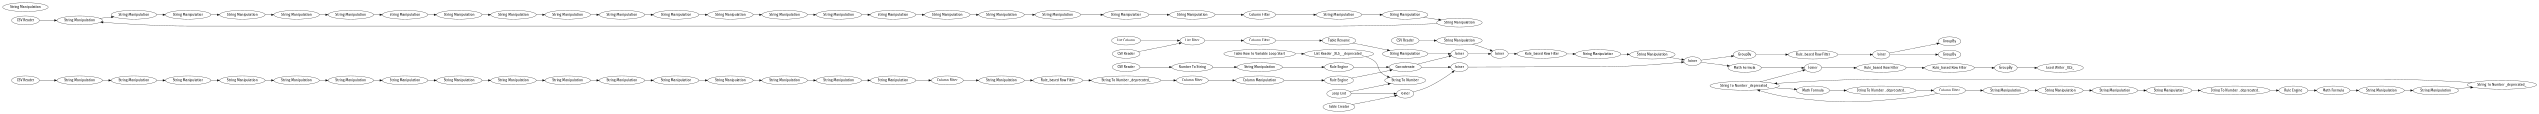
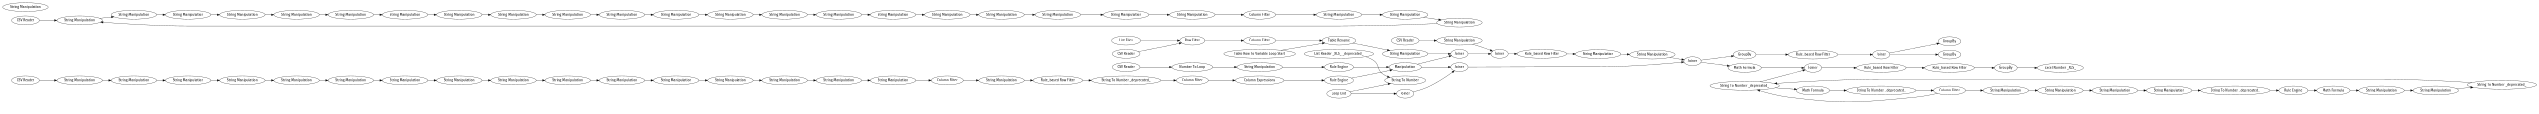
node "List Column": label "List Column" -> "List Files"
node "List Filter": label "List Filter" -> "Row Filter"
edge "Table Row To Variable Loop Start" -> "List Reader _XLS_ _deprecated_": now "Table Row To Variable Loop Start" -> "Table Rename"
node "Number To String": label "Number To String" -> "Number To Loop"
node "Concatenate": label "Concatenate" -> "Manipulation"
node "Excel Writer _XLS_": label "Excel Writer _XLS_" -> "Excel Number _XLS_"
node "Column Manipulation": label "Column Manipulation" -> "Column Expressions"
node "Table Creator": removed
